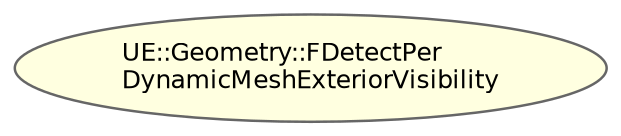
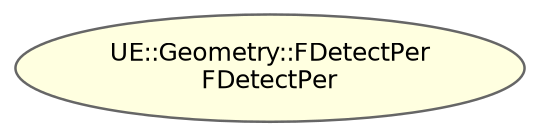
node "UE::Geometry::FDetectPer DynamicMeshExteriorVisibility": label "UE::Geometry::FDetectPer DynamicMeshExteriorVisibility" -> "UE::Geometry::FDetectPer FDetectPer"
